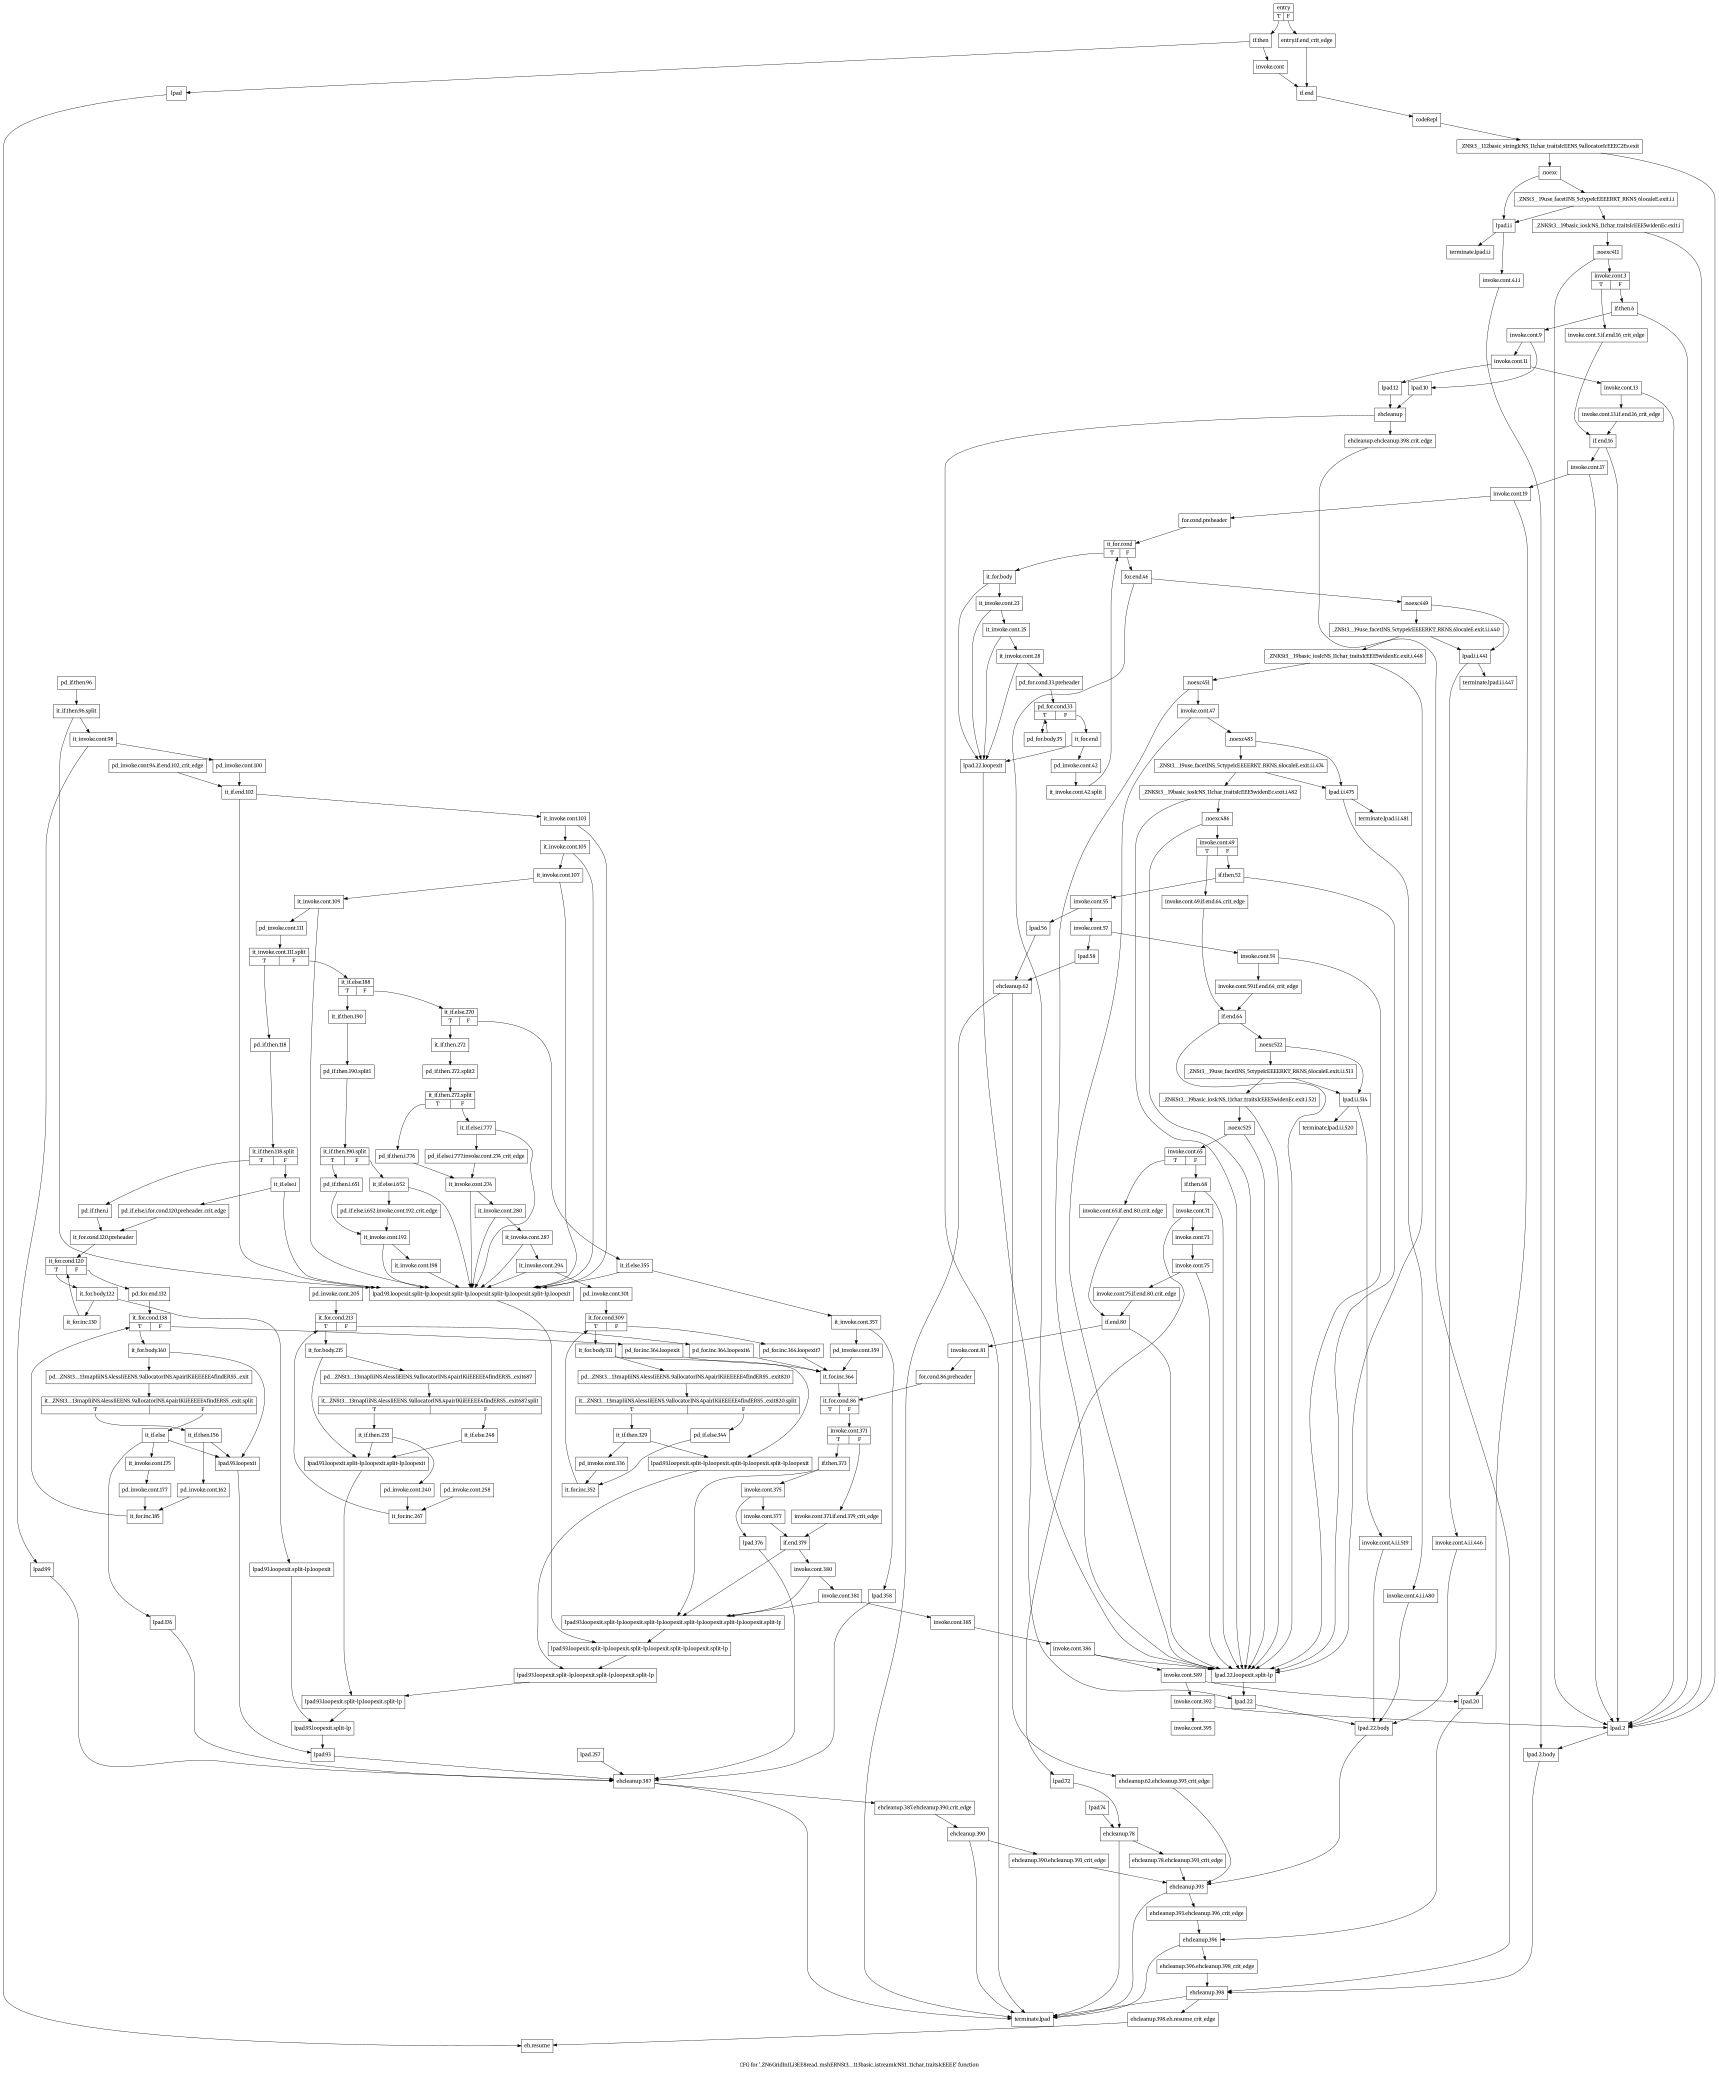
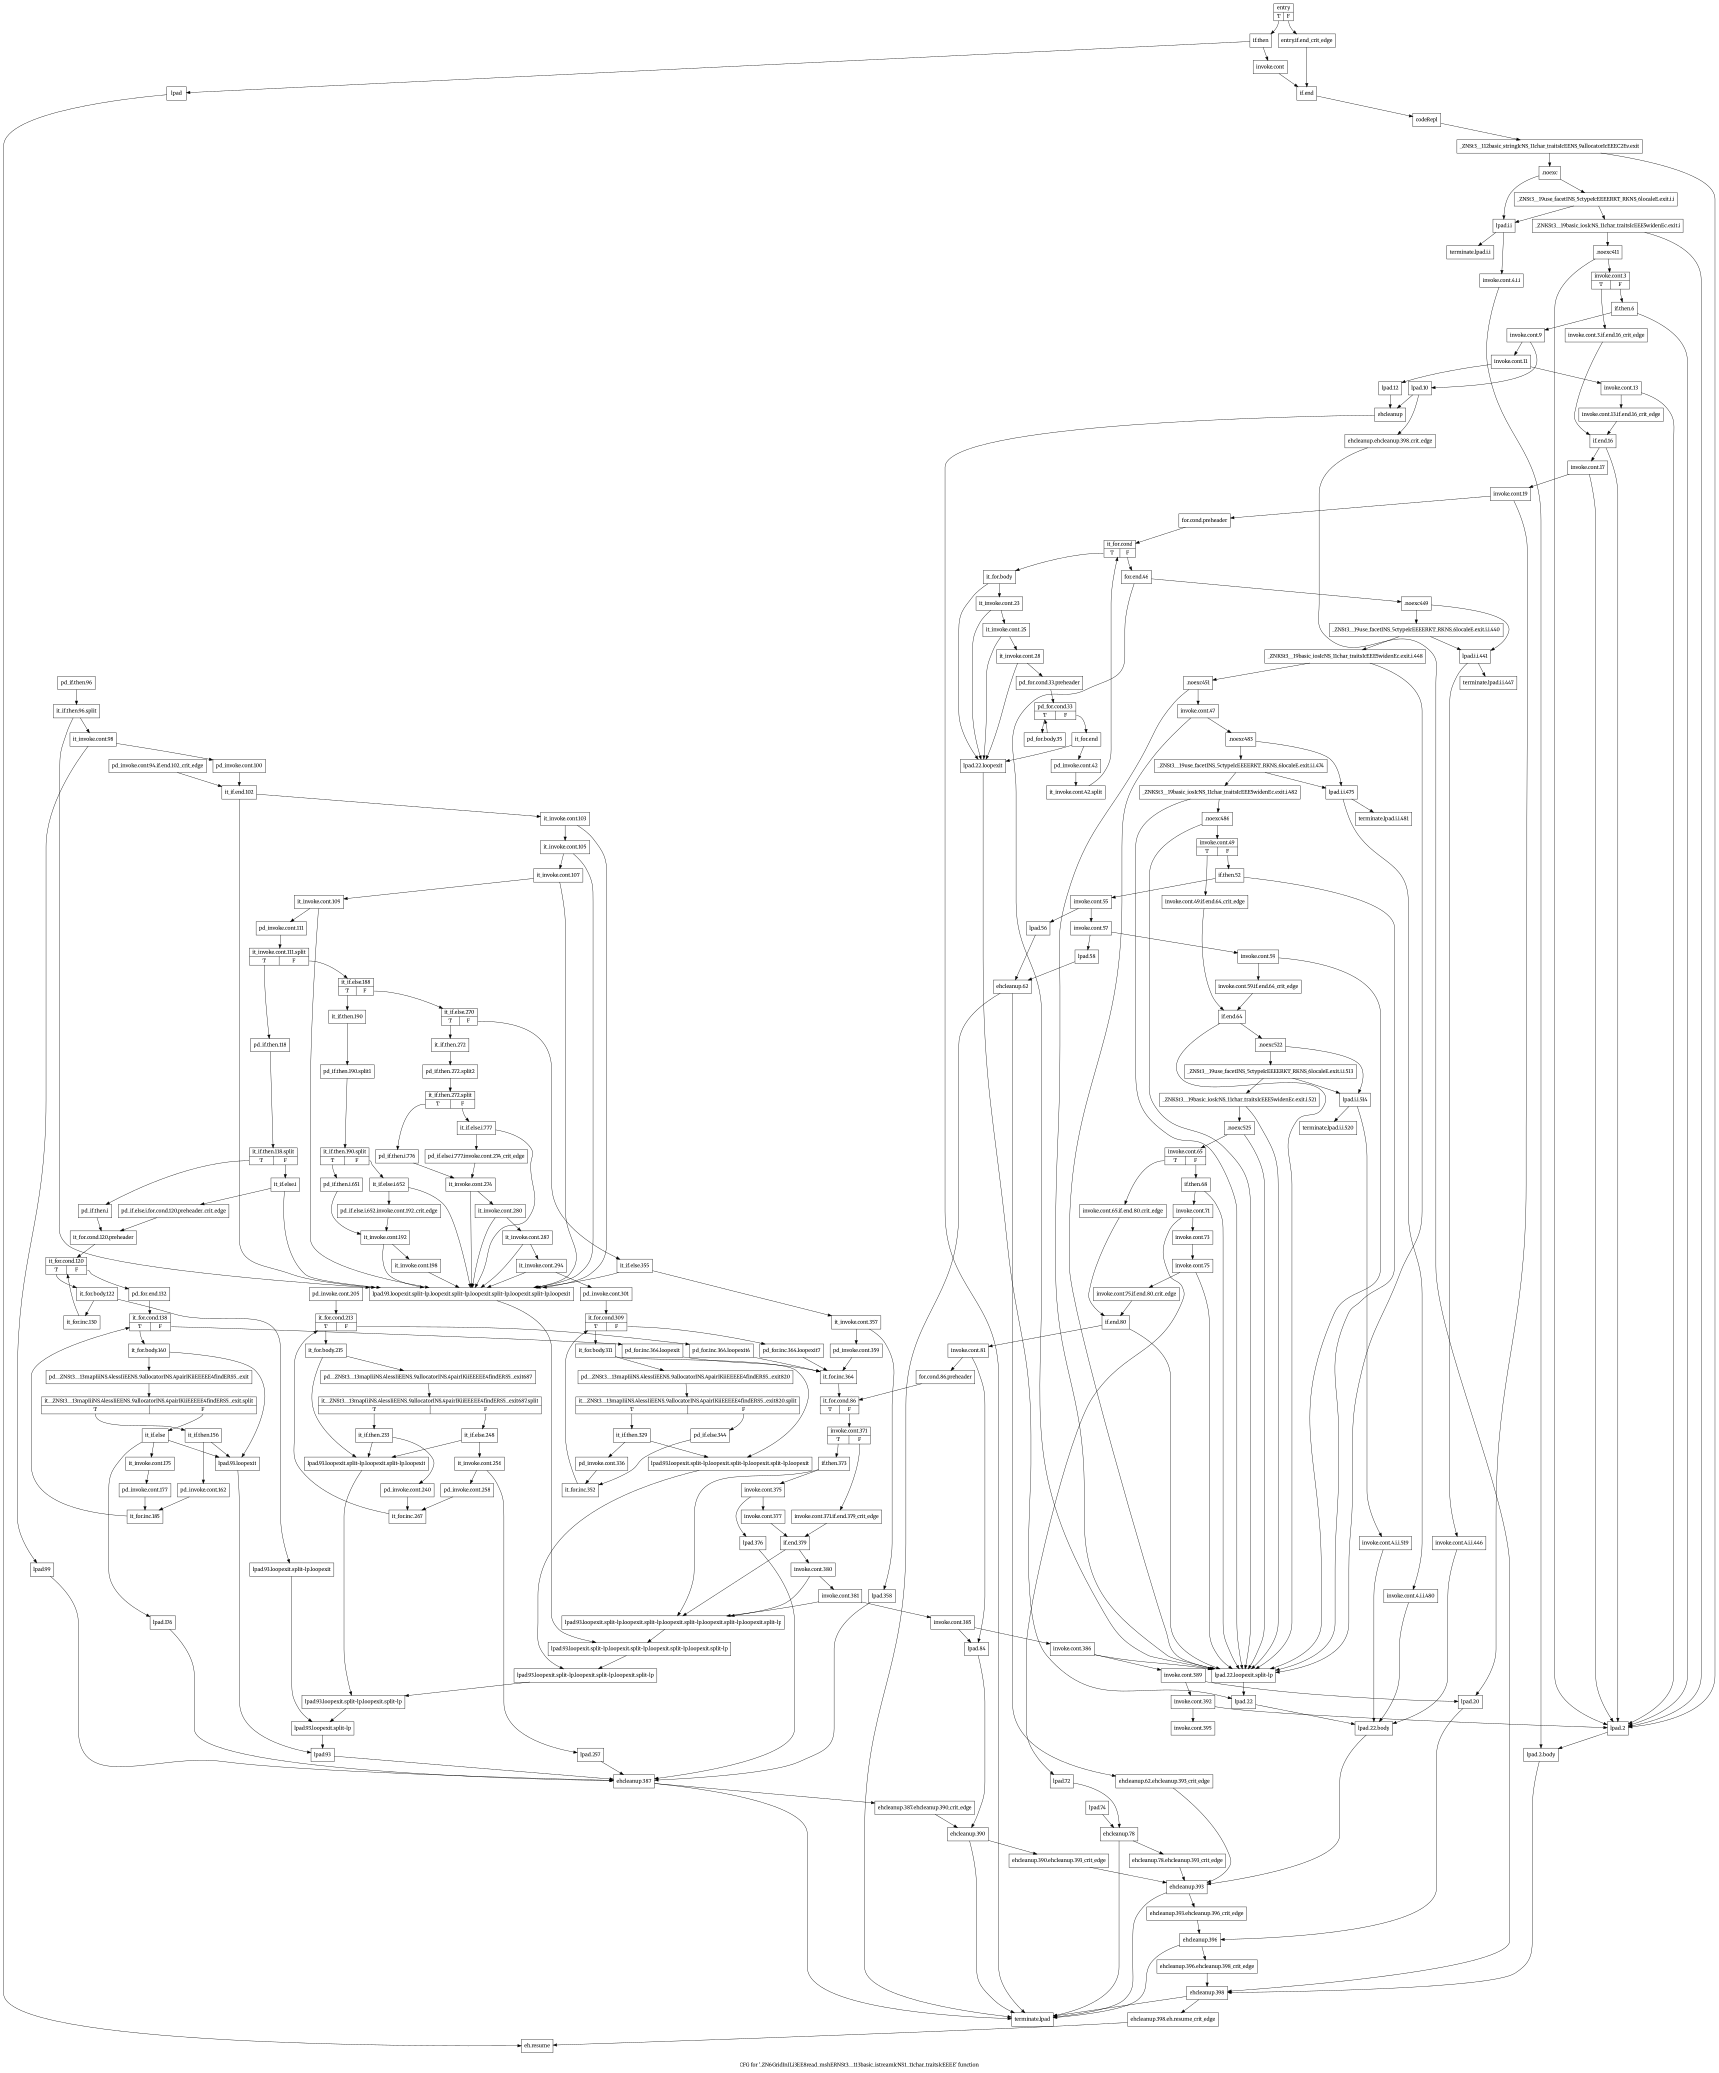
edge "ehcleanup" -> "ehcleanup.ehcleanup.398_crit_edge": now "lpad.10" -> "ehcleanup.ehcleanup.398_crit_edge"
node "it_invoke.cont.256": added
node "lpad.84": added
